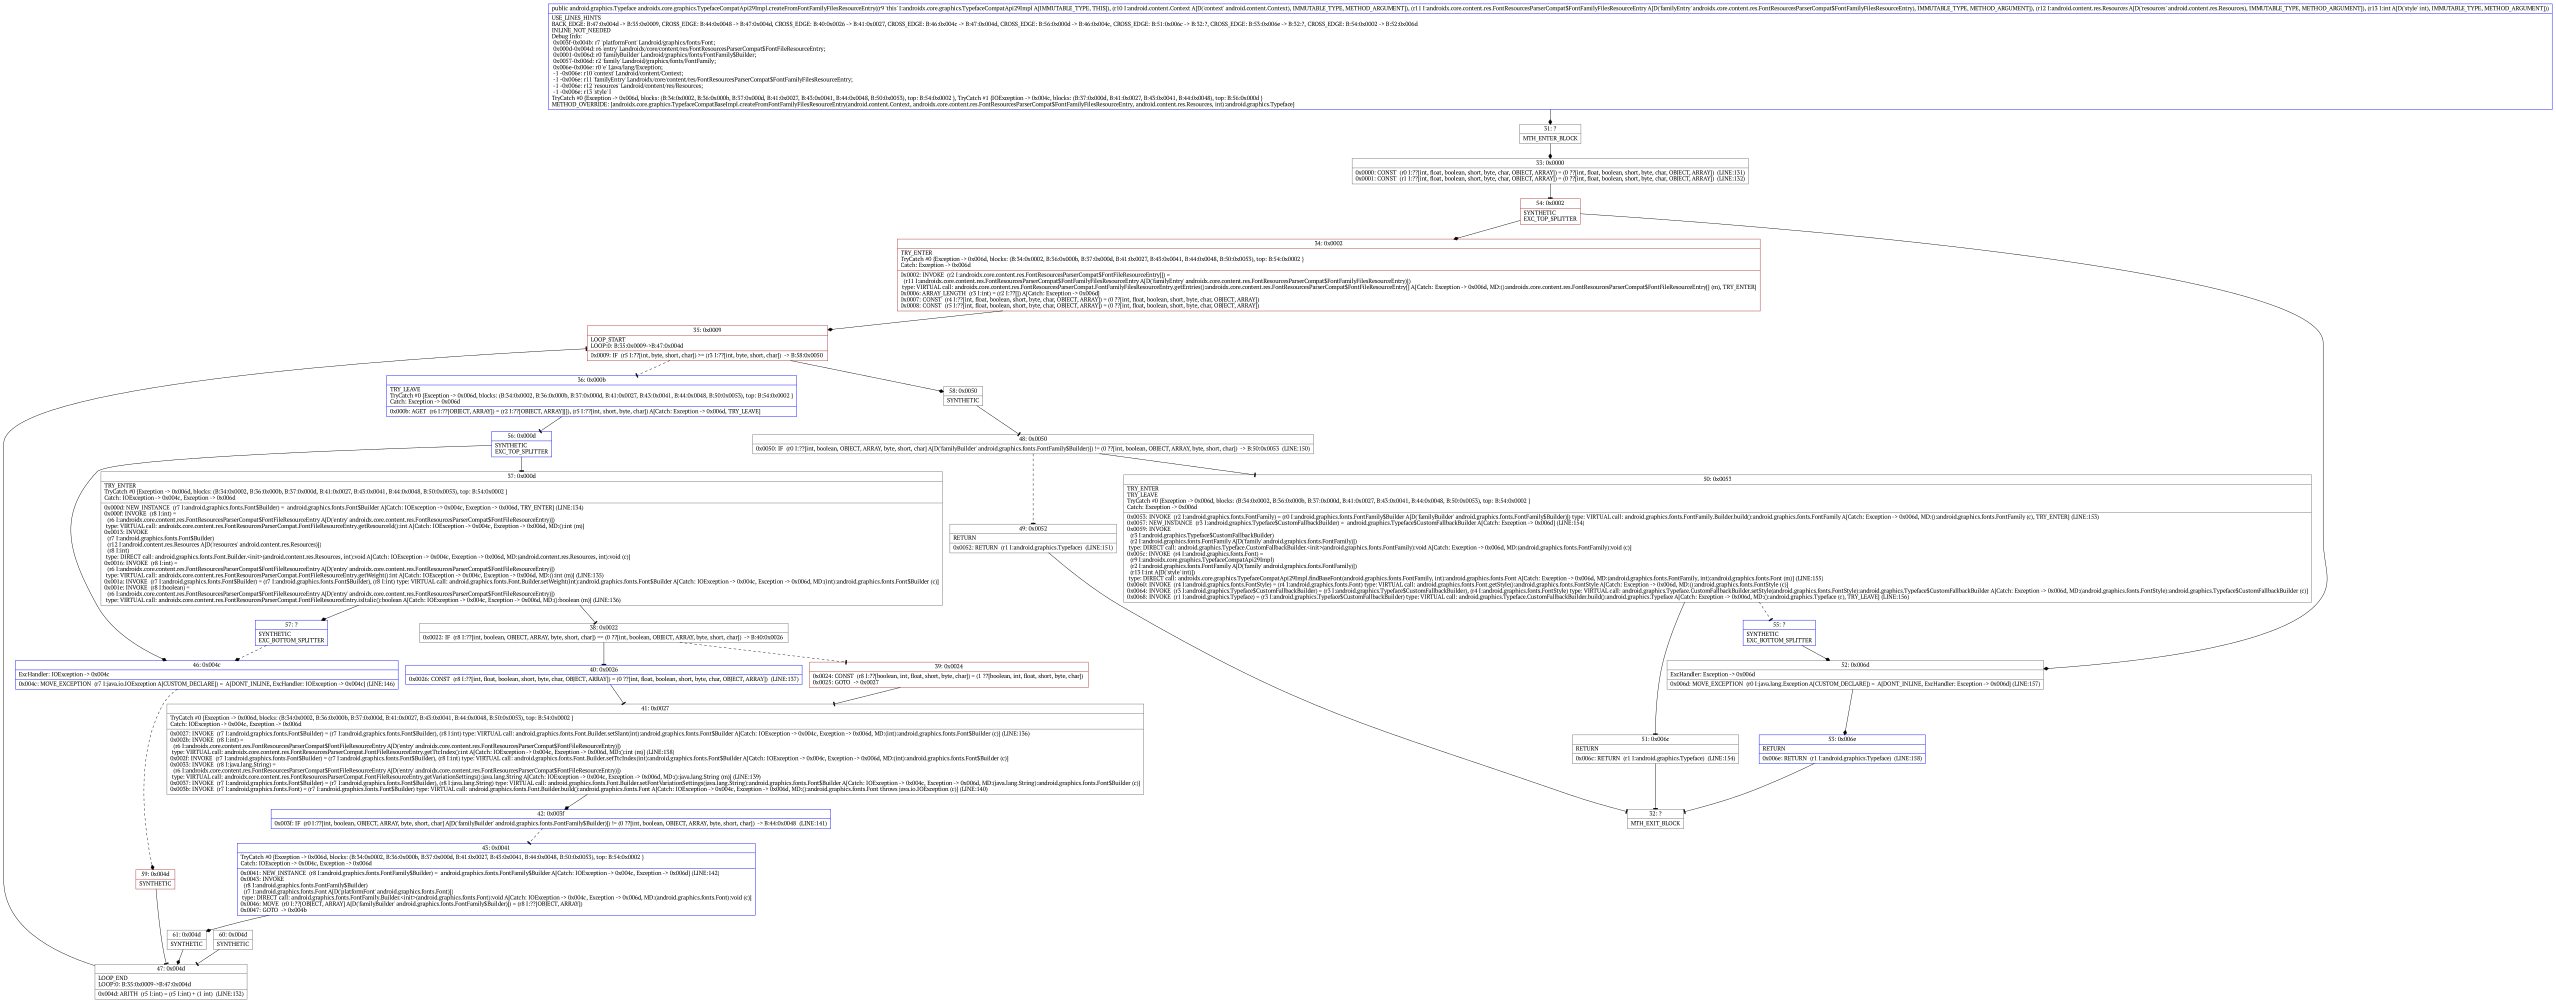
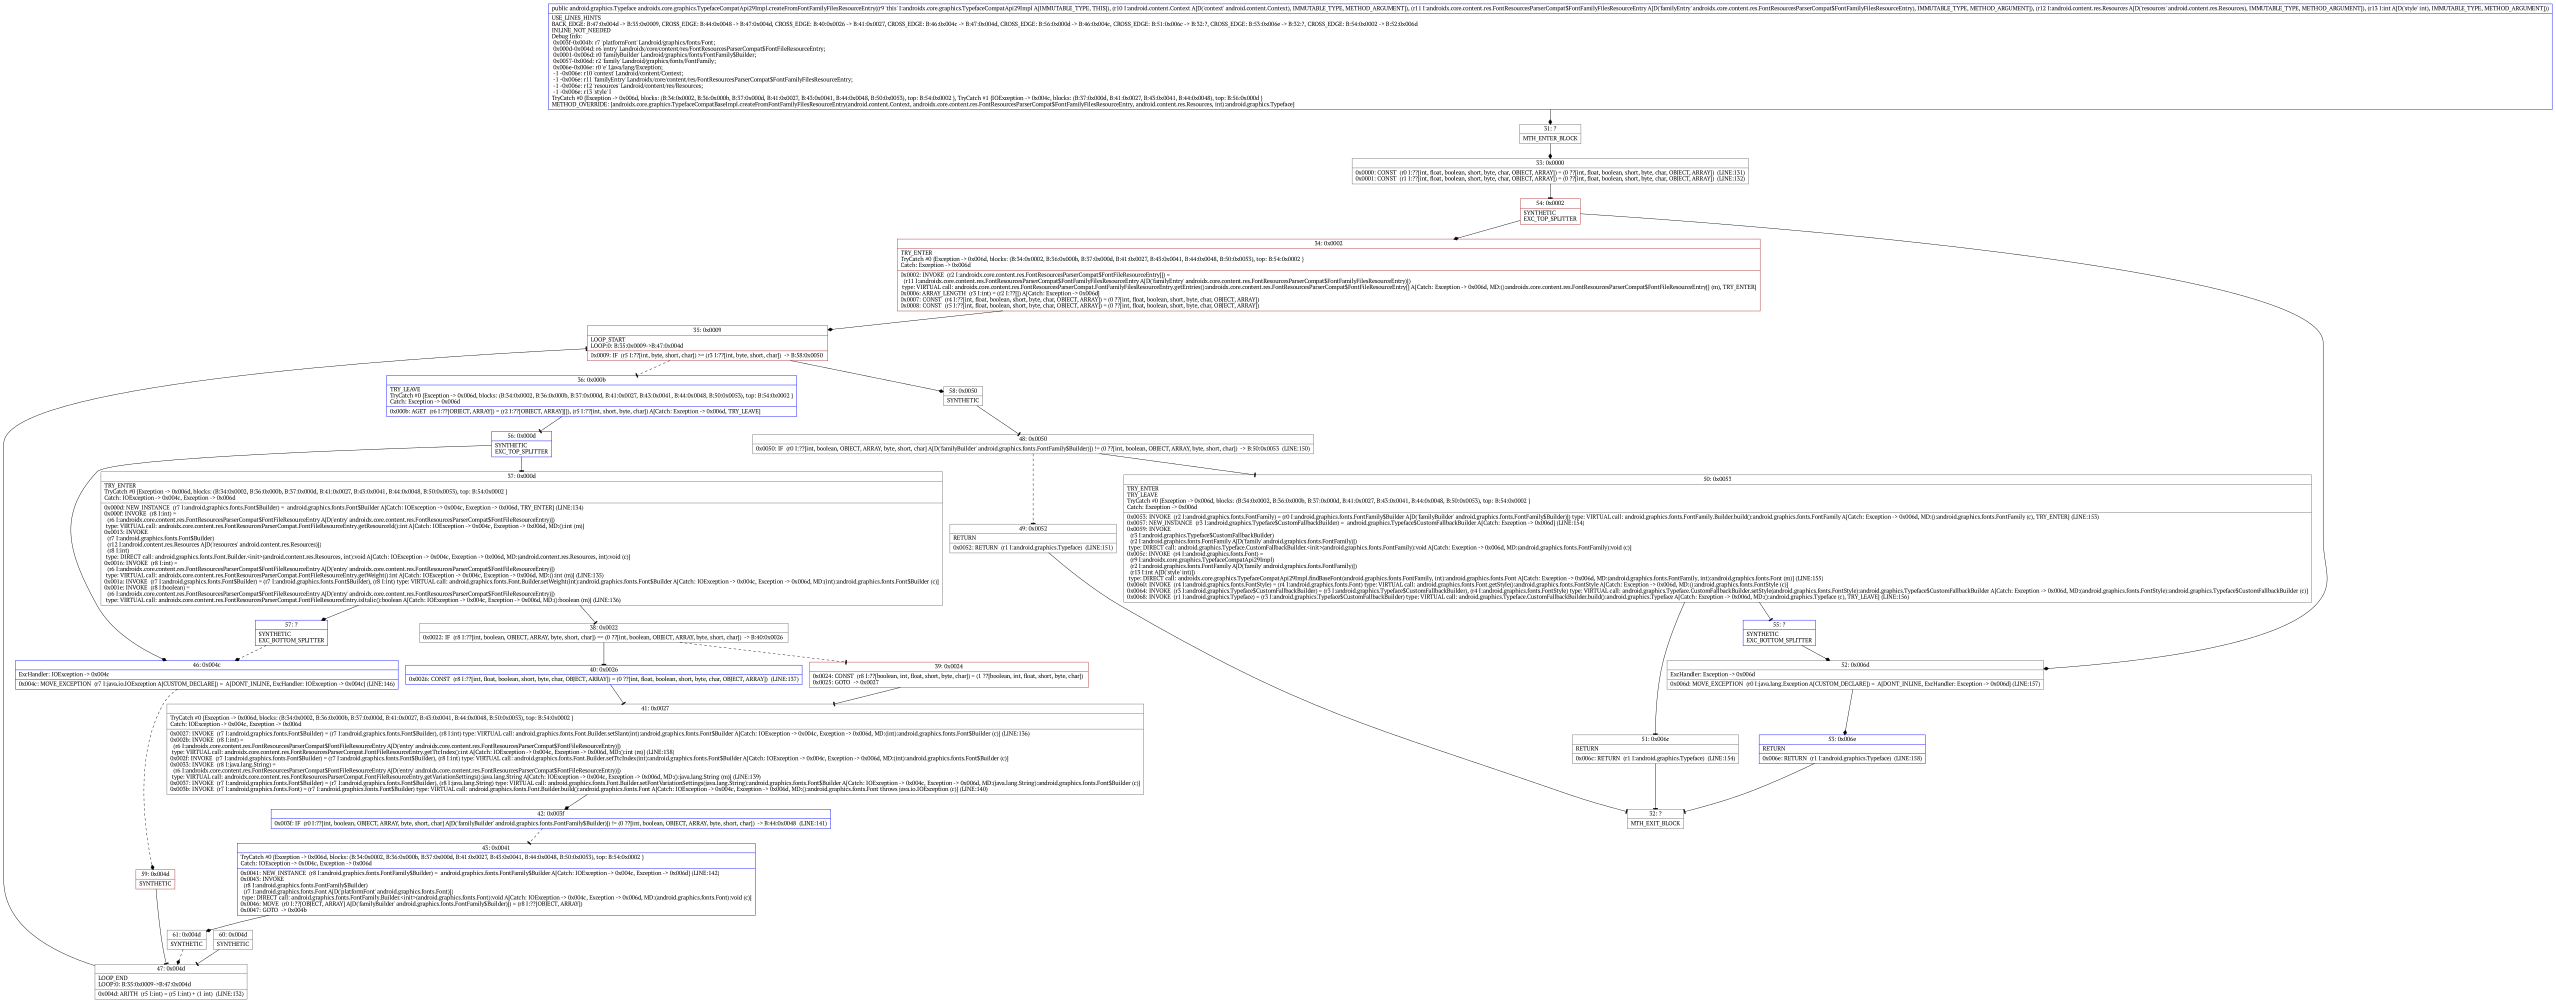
edge "50: 0x0053" -> "55: ?": style dashed -> solid
edge "61: 0x004d" -> "47: 0x004d": style solid -> dashed
